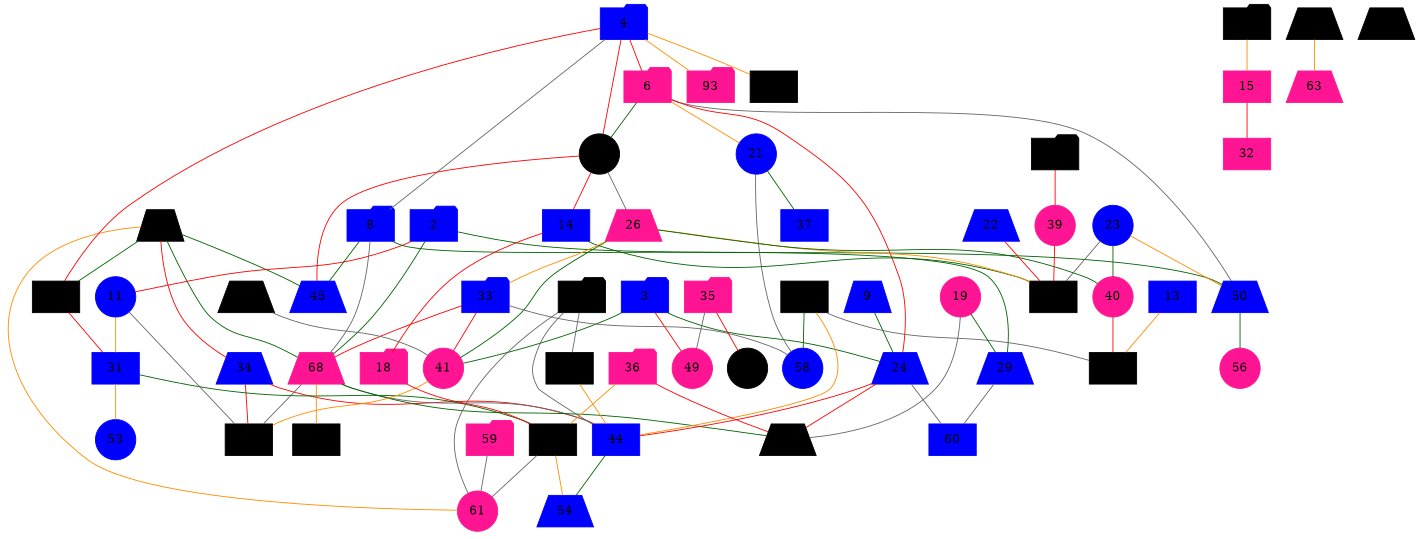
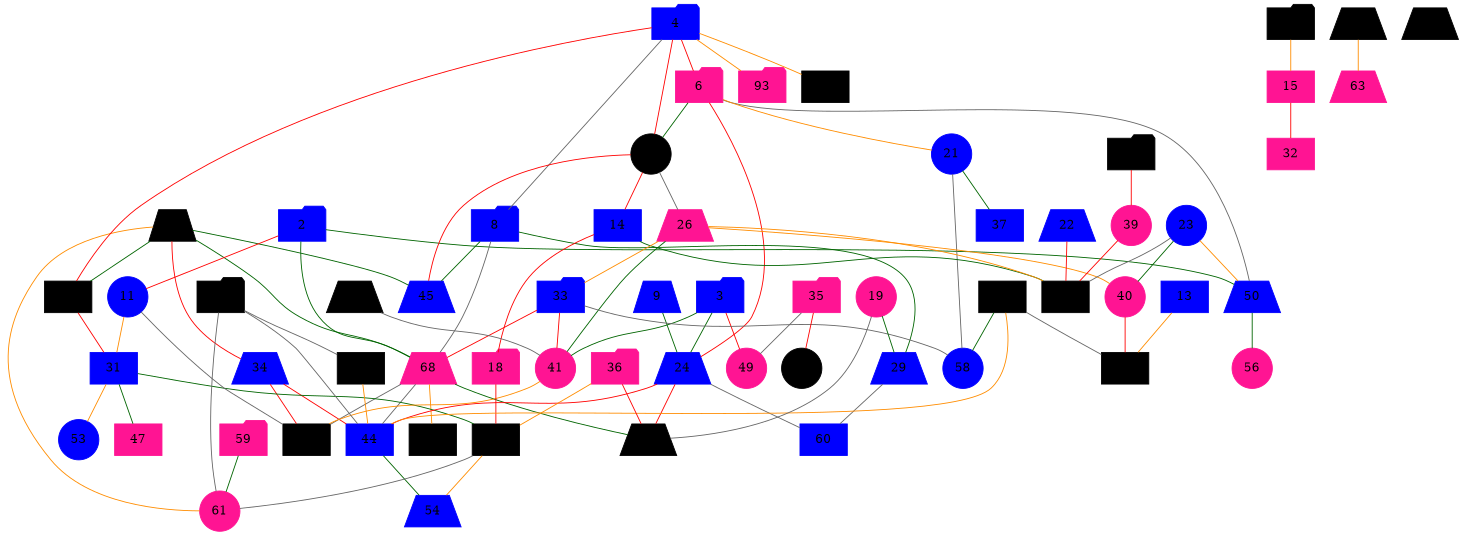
edge "26" -- "40": color darkgreen -> darkorange
node "47": added
edge "59" -- "61": color gray40 -> darkgreen
